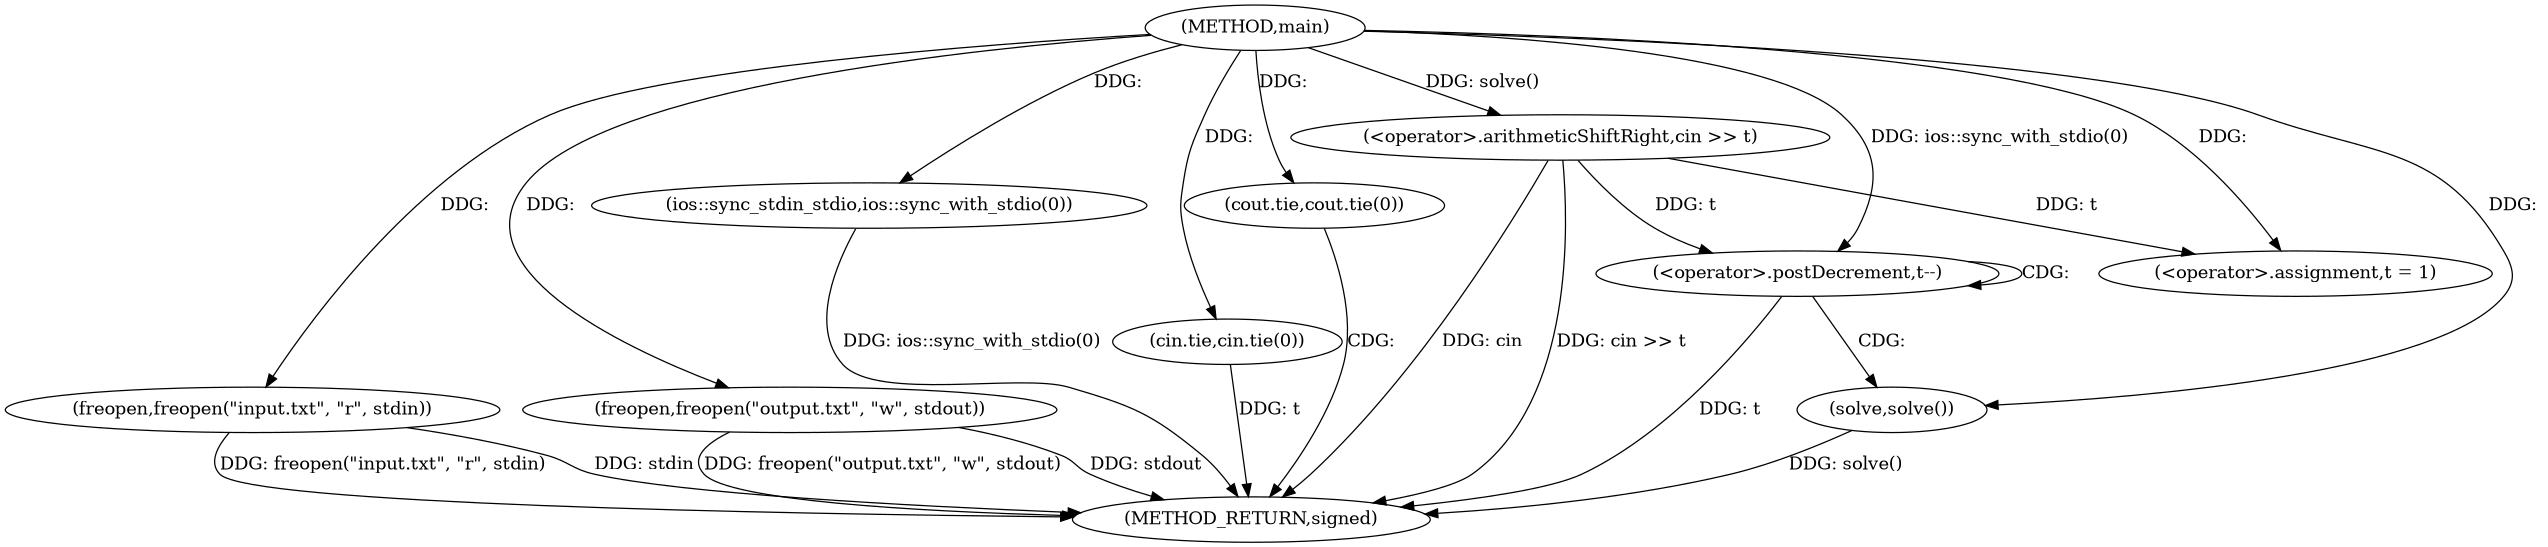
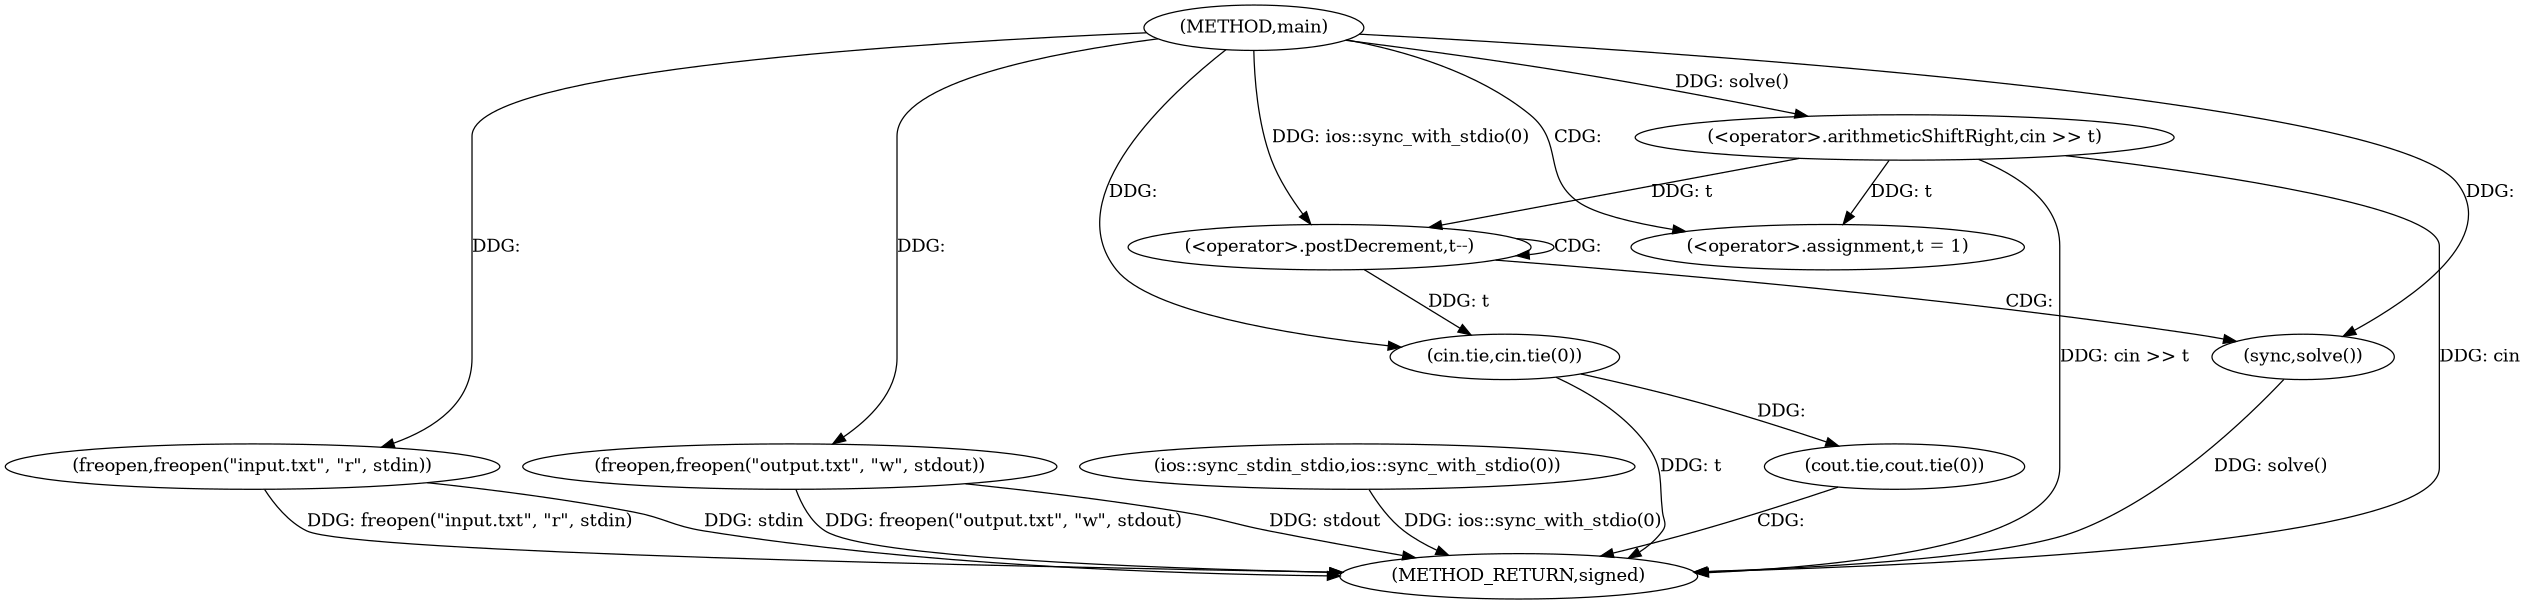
edge "(METHOD,main)" -> "(ios::sync_stdin_stdio,ios::sync_with_stdio(0))": removed, label "DDG:"
edge "(METHOD,main)" -> "(cout.tie,cout.tie(0))": now "(cin.tie,cin.tie(0))" -> "(cout.tie,cout.tie(0))"
edge "(METHOD,main)" -> "(<operator>.assignment,t = 1)": label "DDG: " -> "CDG: "
node "(solve,solve())": label "(solve,solve())" -> "(sync,solve())"
edge "(<operator>.postDecrement,t--)" -> "(METHOD_RETURN,signed)": now "(<operator>.postDecrement,t--)" -> "(cin.tie,cin.tie(0))"
